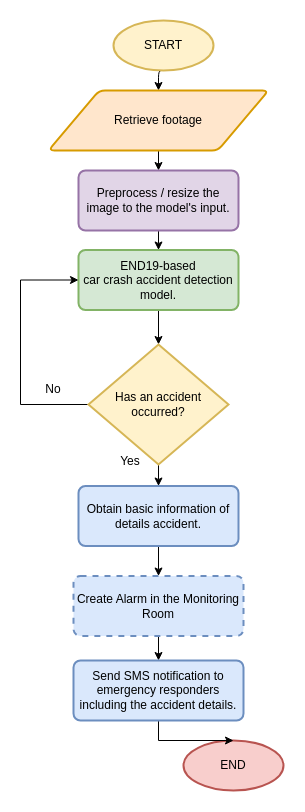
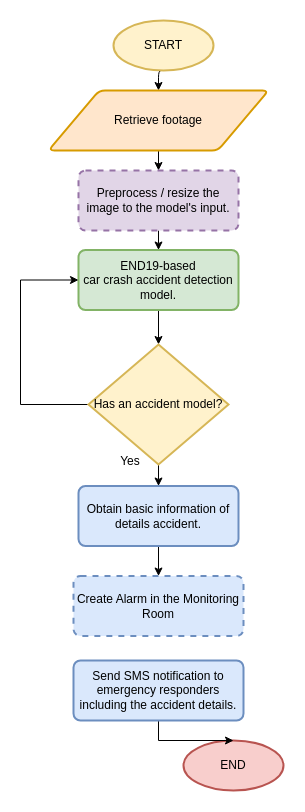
node "Preprocess / resize the image to the model's input.": style solid -> dashed
node "No": removed
node "Has an accident occurred?": label "Has an accident occurred?" -> "Has an accident model?"
edge "Create Alarm in the Monitoring Room" -> "Send SMS notification to emergency responders including the accident details.": removed
